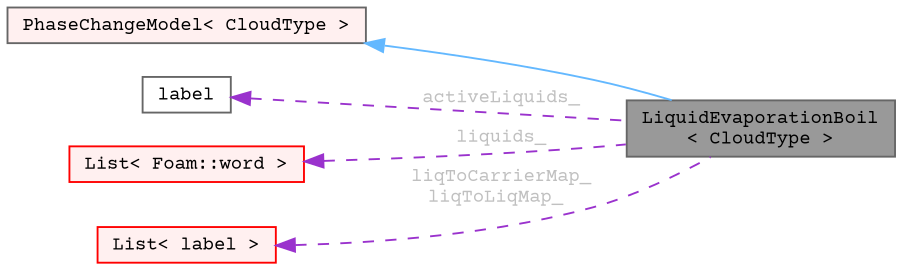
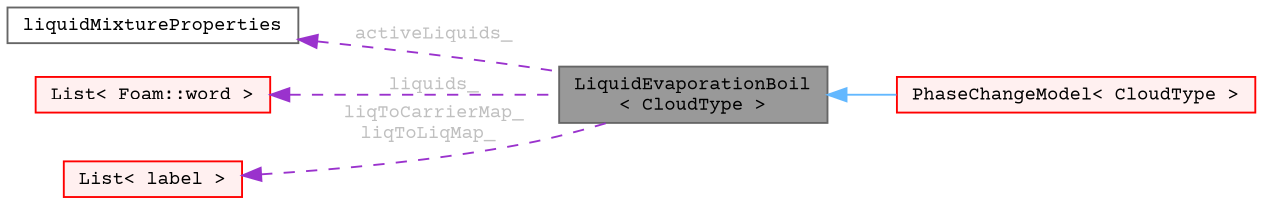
node "PhaseChangeModel< CloudType >": color gray40 -> red
edge "LiquidEvaporationBoil < CloudType >" -> "PhaseChangeModel< CloudType >": reversed
node "label": label "label" -> "liquidMixtureProperties"
